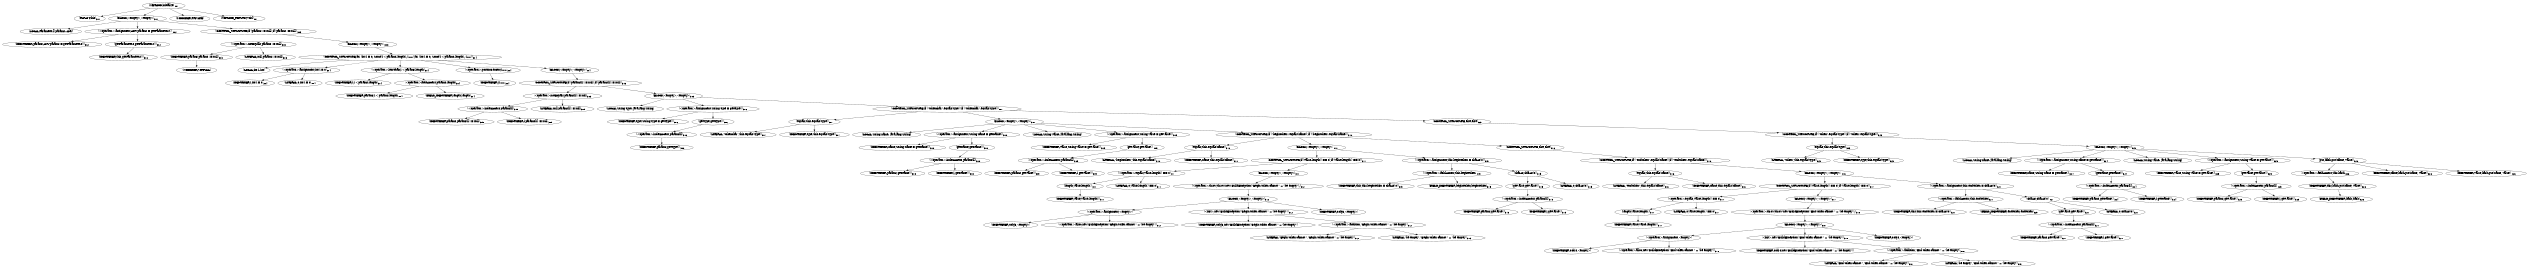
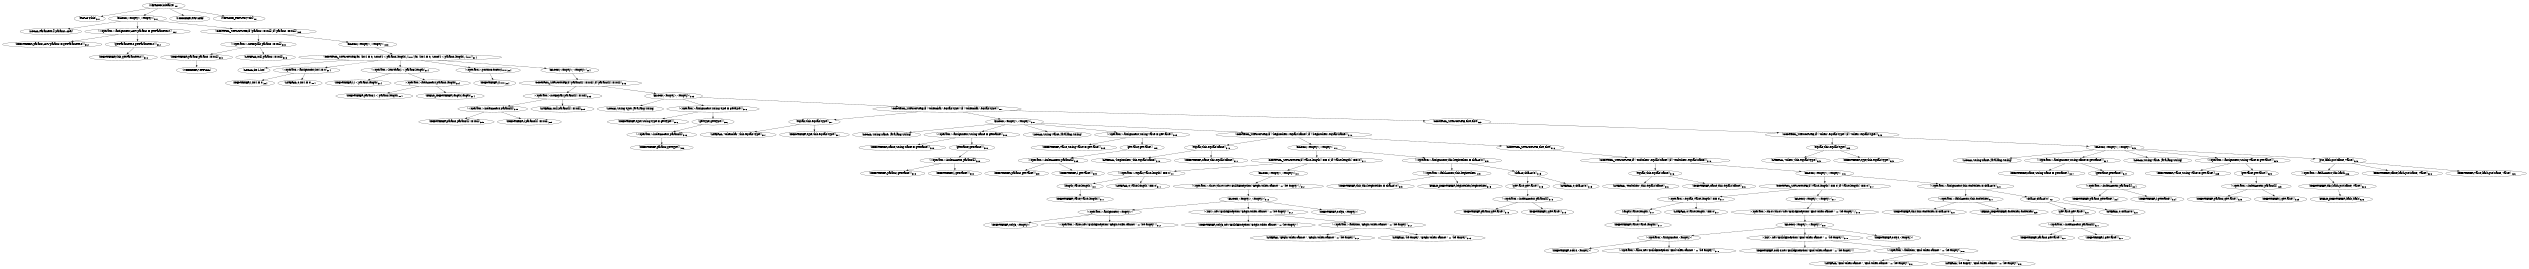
edge "(CONTROL_STRUCTURE,if (params != null),if (params != null))" -> "(<operator>.notEquals,params != null)": added
